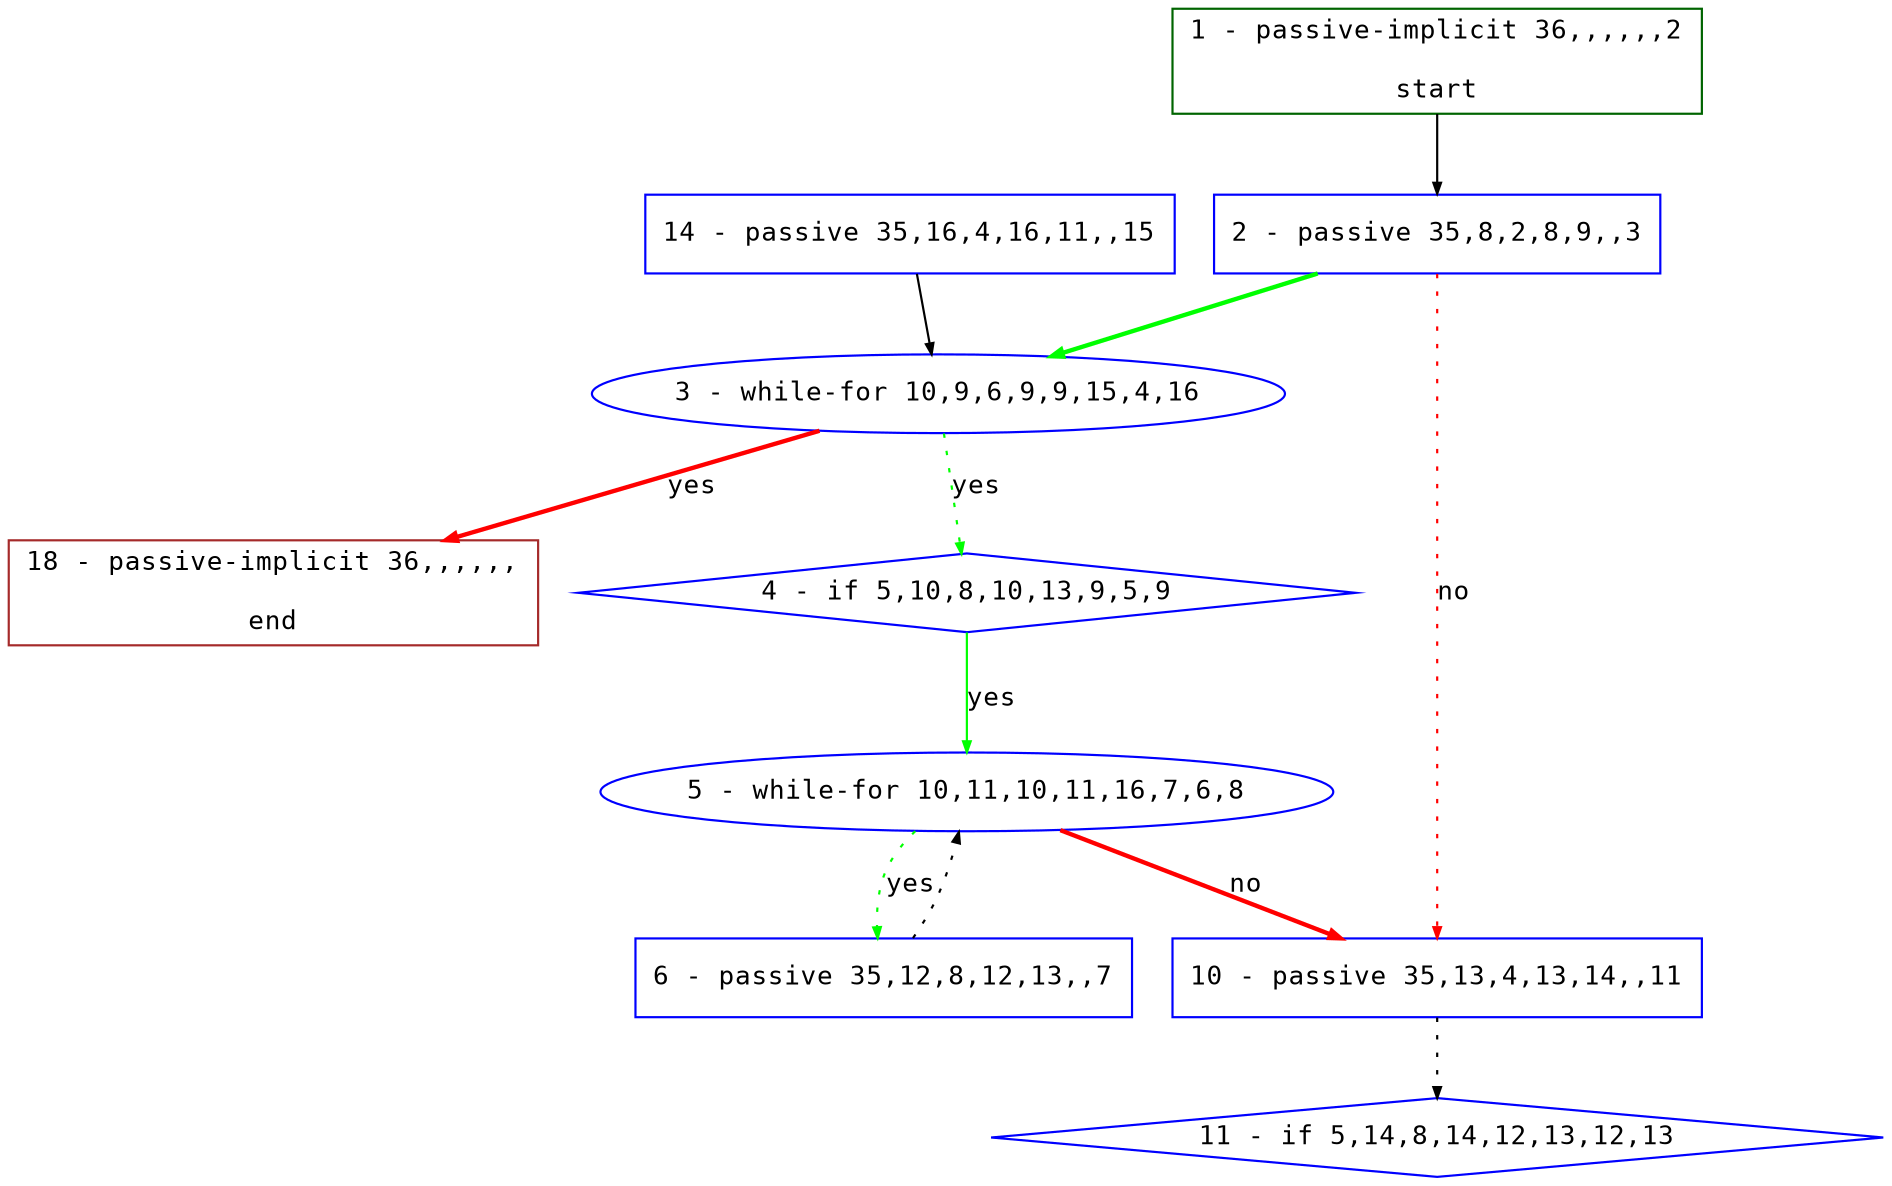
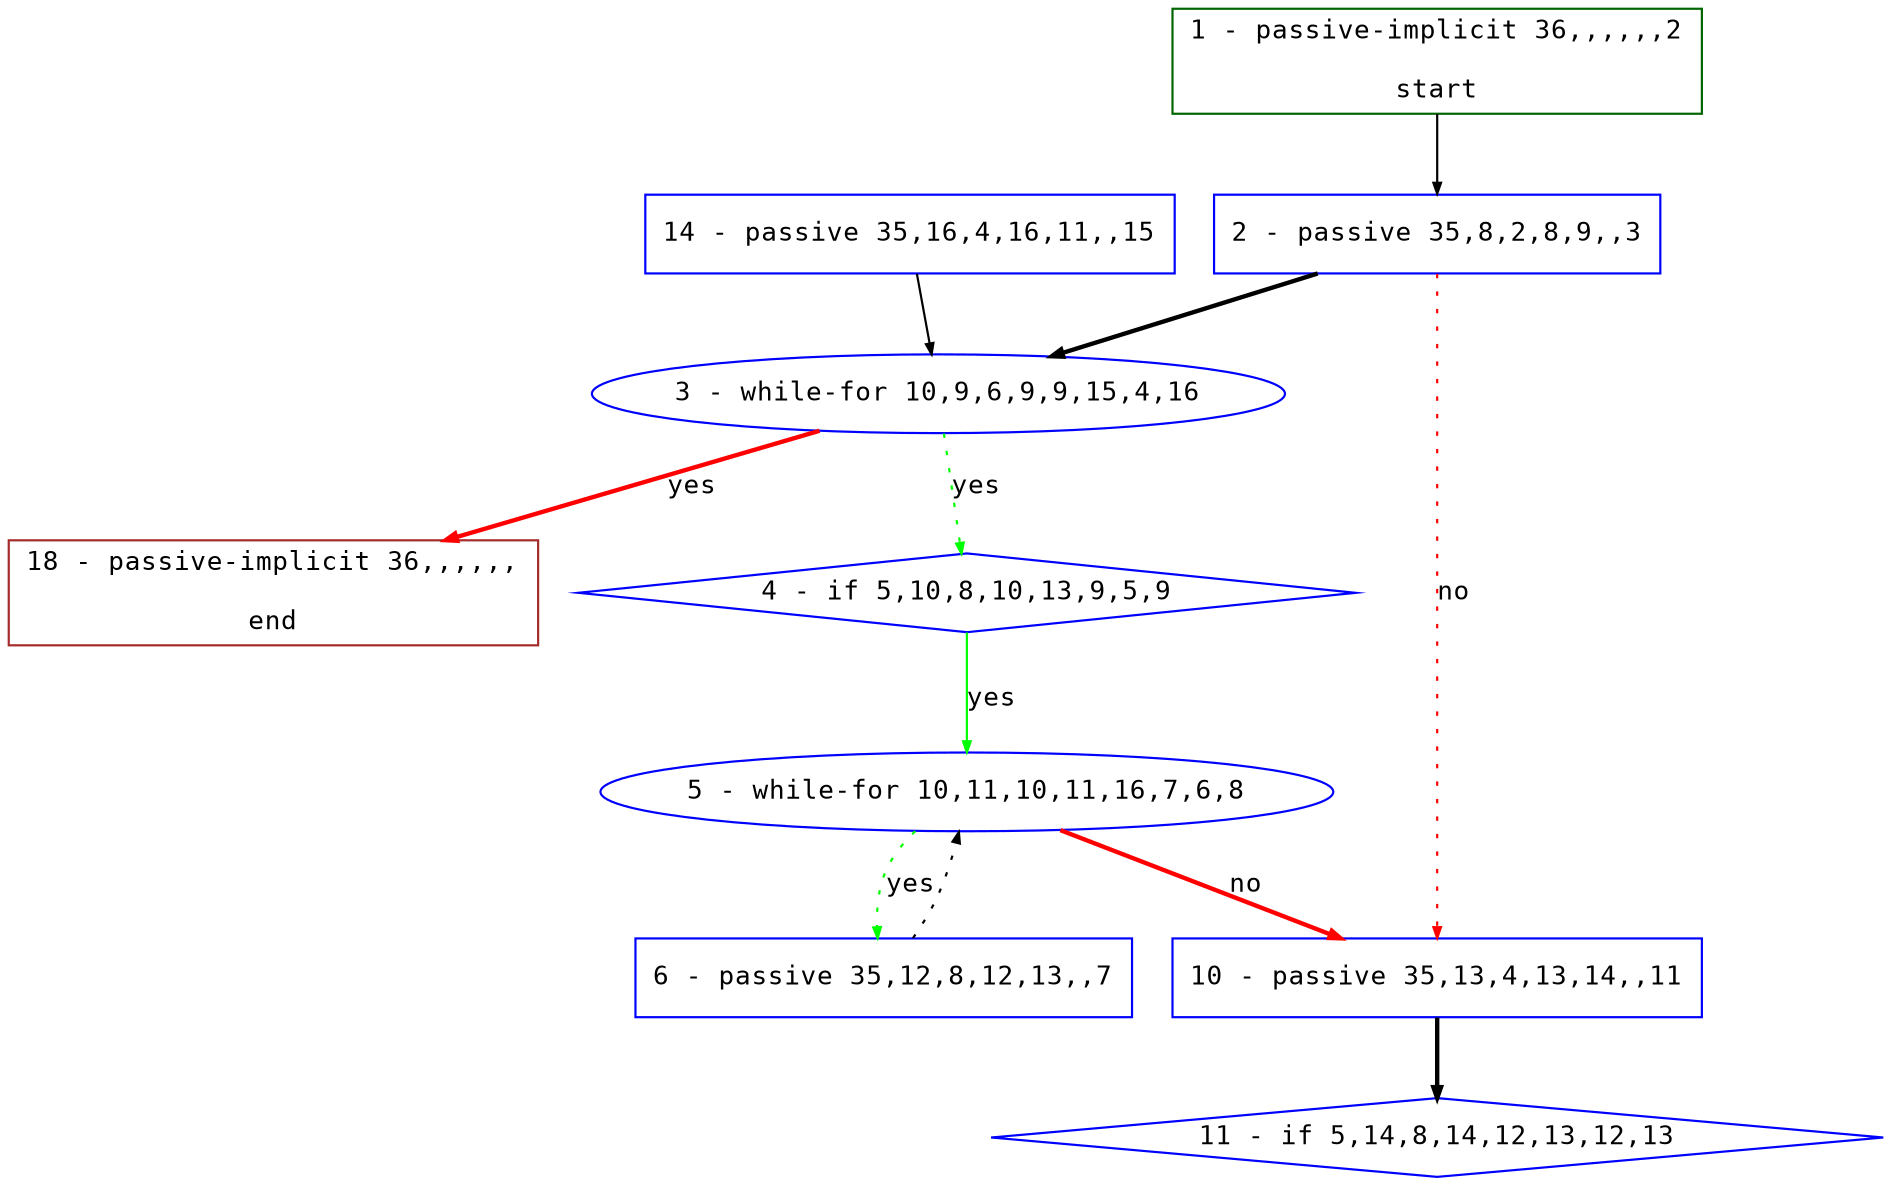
edge "2 - passive 35,8,2,8,9,,3" -> "3 - while-for 10,9,6,9,9,15,4,16": color #00ff00 -> #000000
edge "10 - passive 35,13,4,13,14,,11" -> "11 - if 5,14,8,14,12,13,12,13": style dotted -> bold
